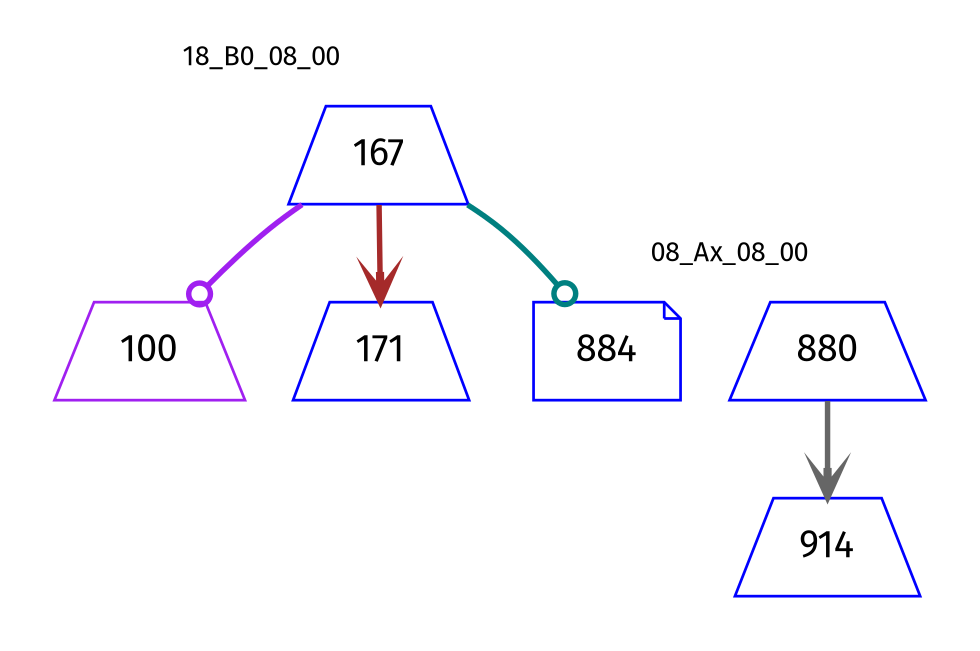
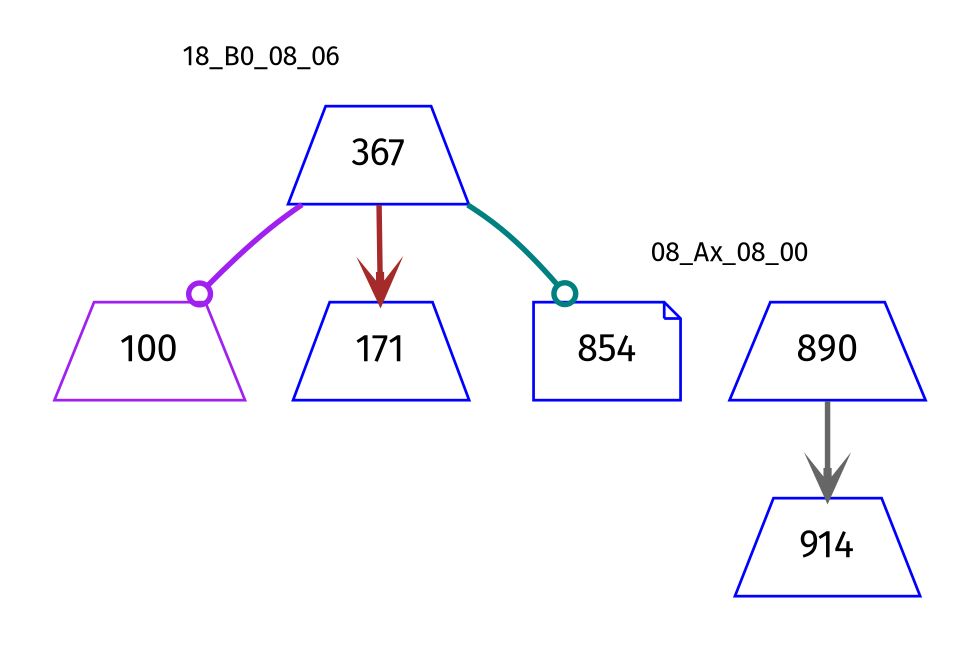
cluster "18_B0_08_00": label "18_B0_08_00" -> "18_B0_08_06"
node "167": label "167" -> "367"
node "884": label "884" -> "854"
node "880": label "880" -> "890"
